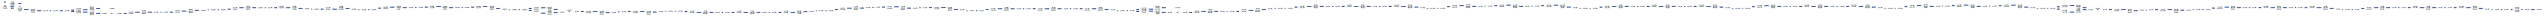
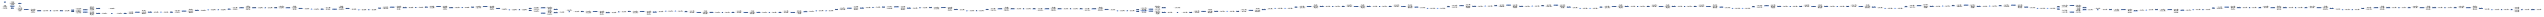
node "W: (256, 512, 1, 1), float32": fillcolor #e0e0e0 -> #6495ed
